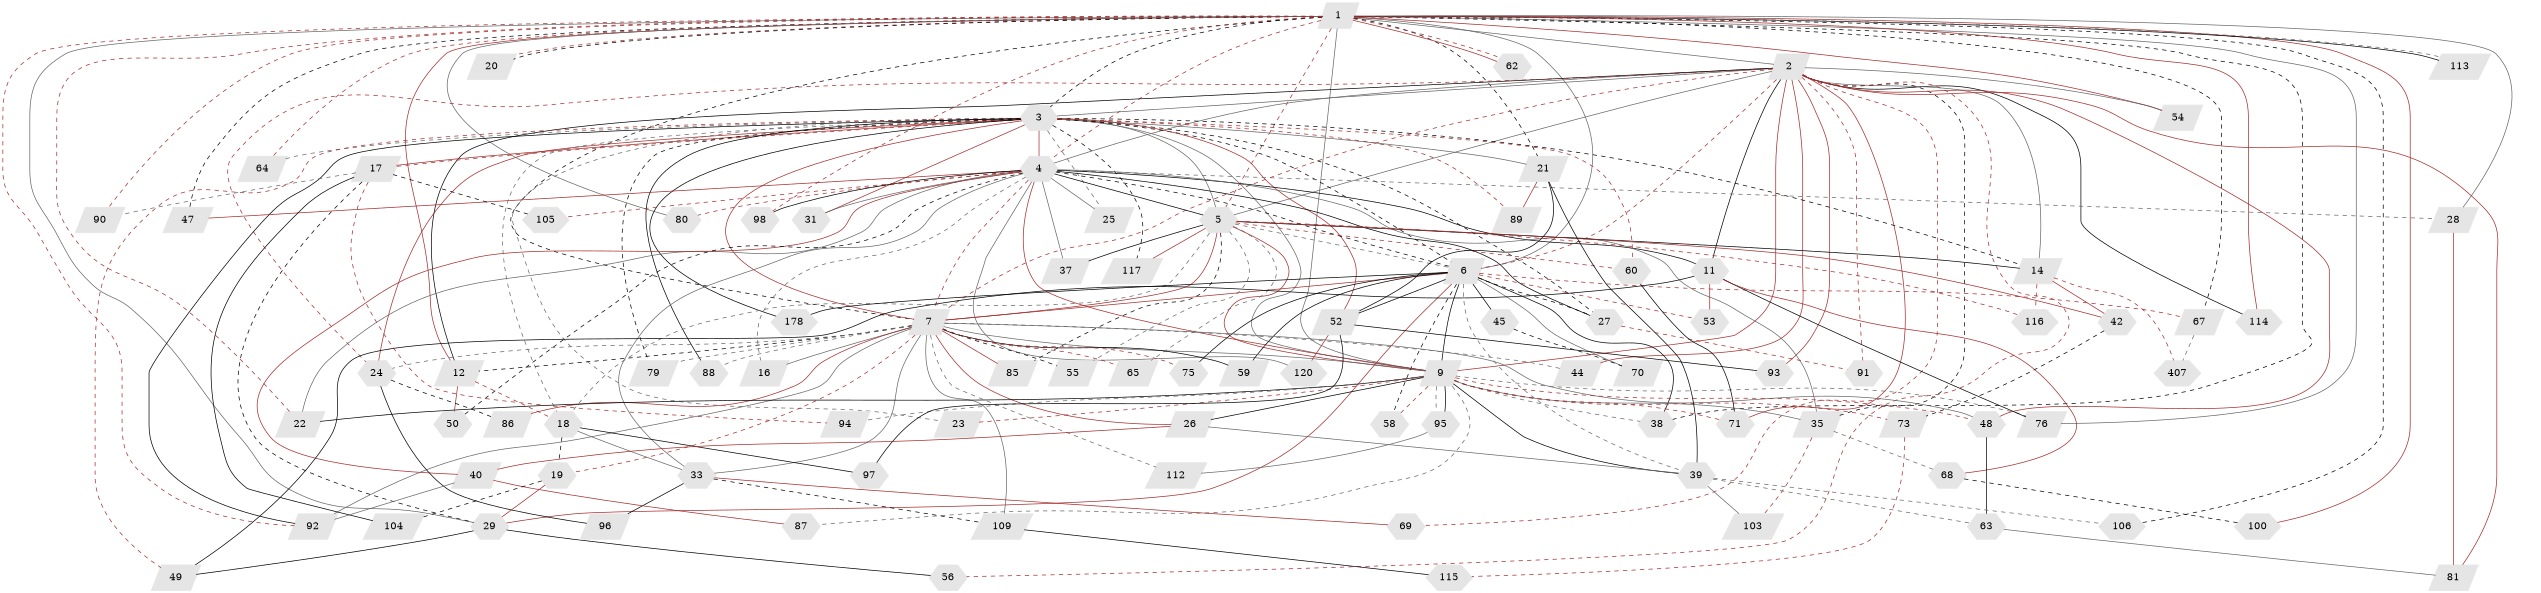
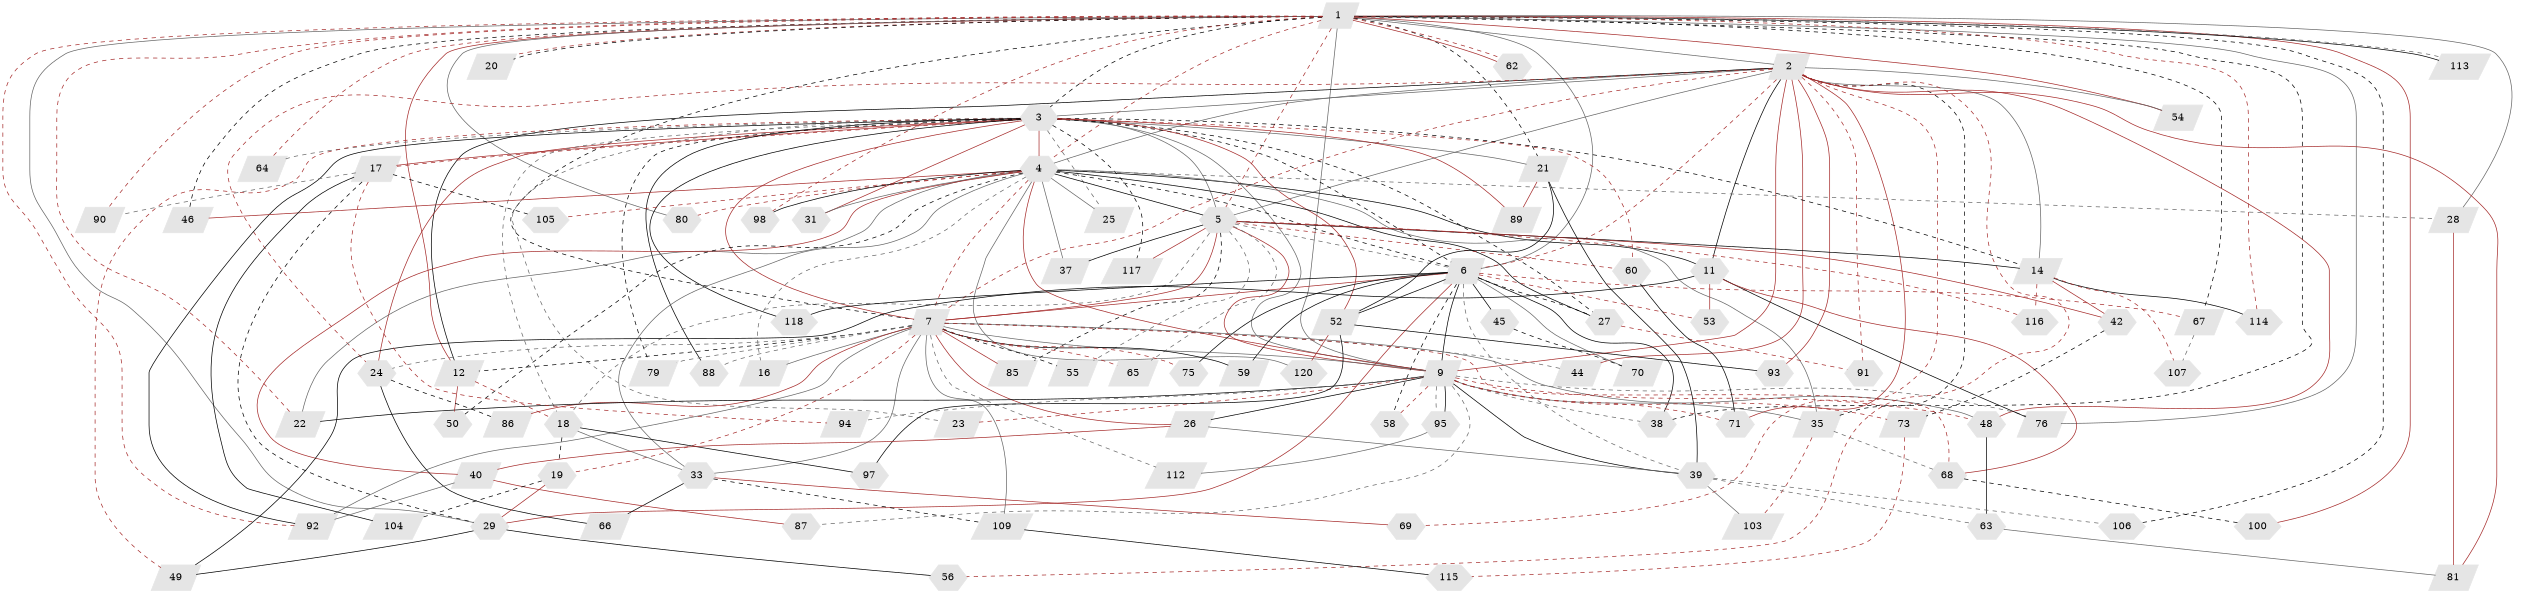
edge "1" -- "114": style solid -> dashed
edge "3" -- "89": style dashed -> solid
edge "2" -- "114": now "14" -- "114"
node "47": label "47" -> "46"
node "178": label "178" -> "118"
edge "7" -- "68": added
node "407": label "407" -> "107"
node "96": label "96" -> "66"
